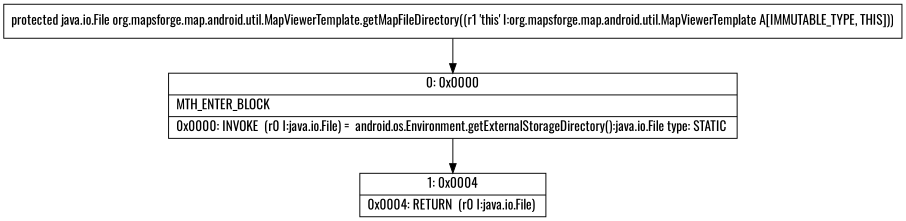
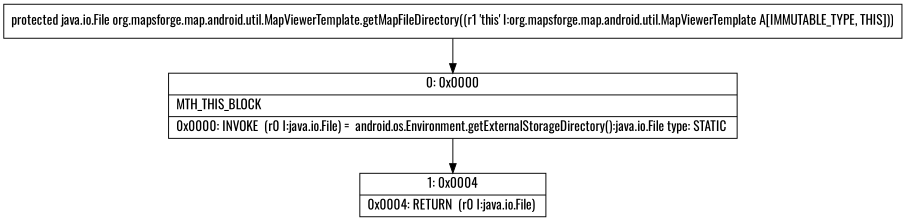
node "0: 0x0000": text "MTH_ENTER_BLOCK" -> "MTH_THIS_BLOCK"
